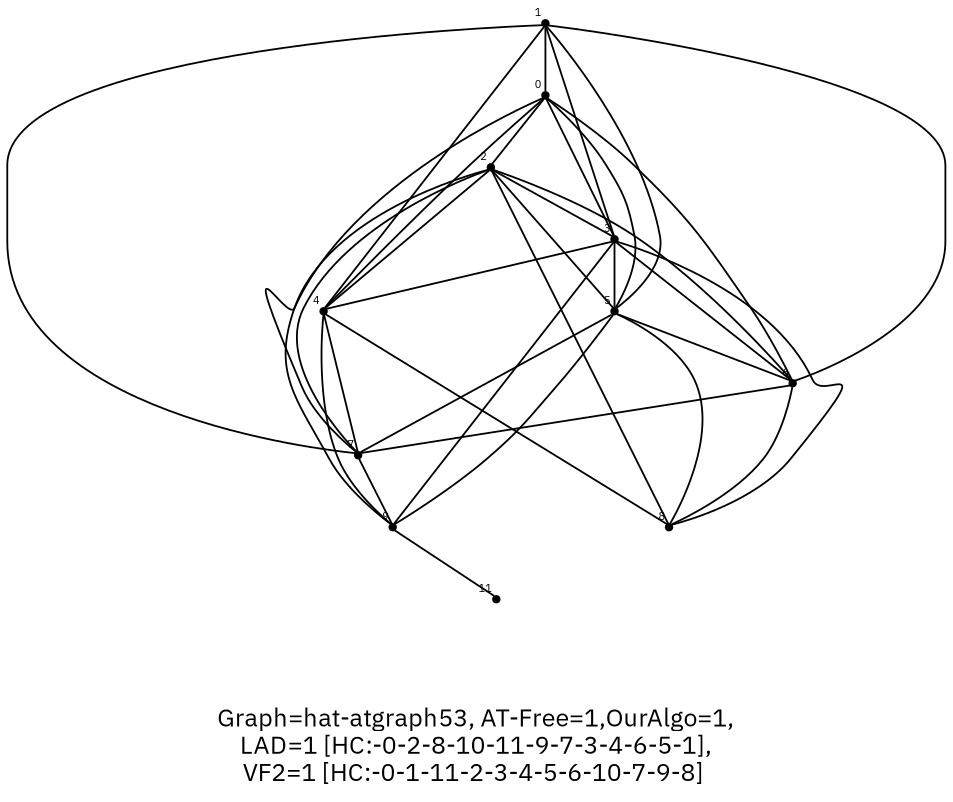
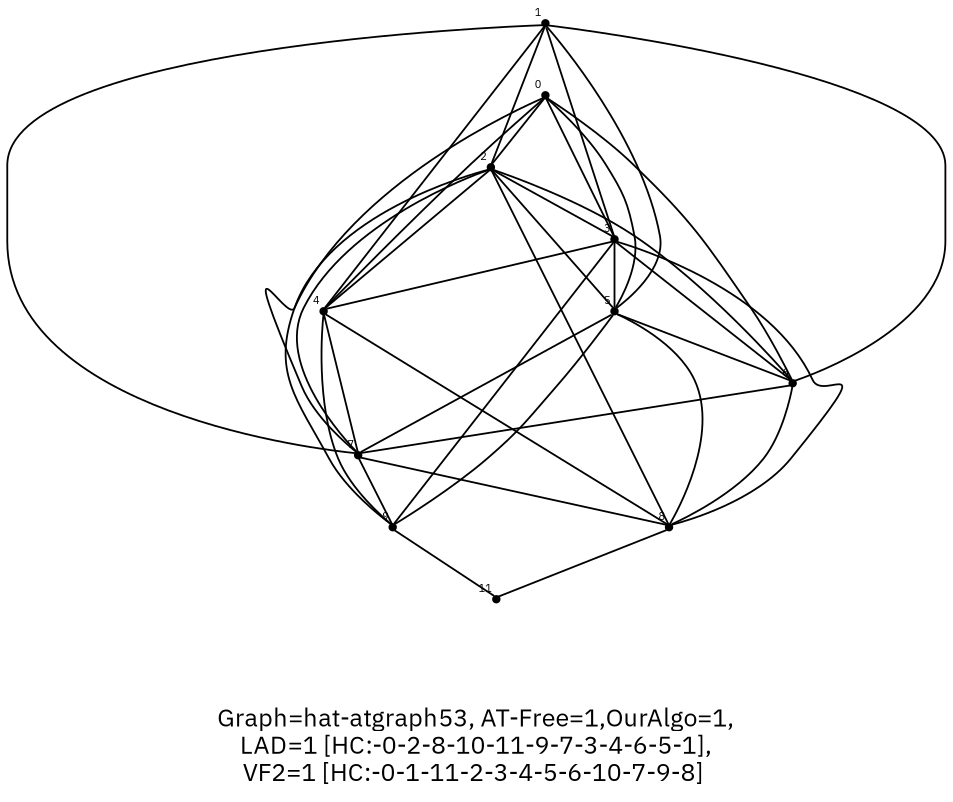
edge "1" -- "0": now "1" -- "2"
edge "7" -- "8": added
edge "8" -- "11": added
